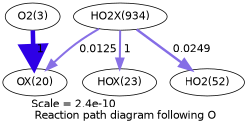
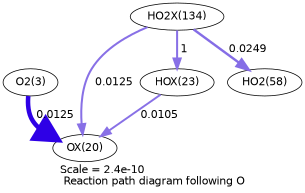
node "HO2X(934)": label "HO2X(934)" -> "HO2X(134)"
edge "O2(3)" -> "OX(20)": label " 1" -> " 0.0125"
node "HO2(52)": label "HO2(52)" -> "HO2(58)"
edge "HOX(23)" -> "OX(20)": added, label "0.0105"
